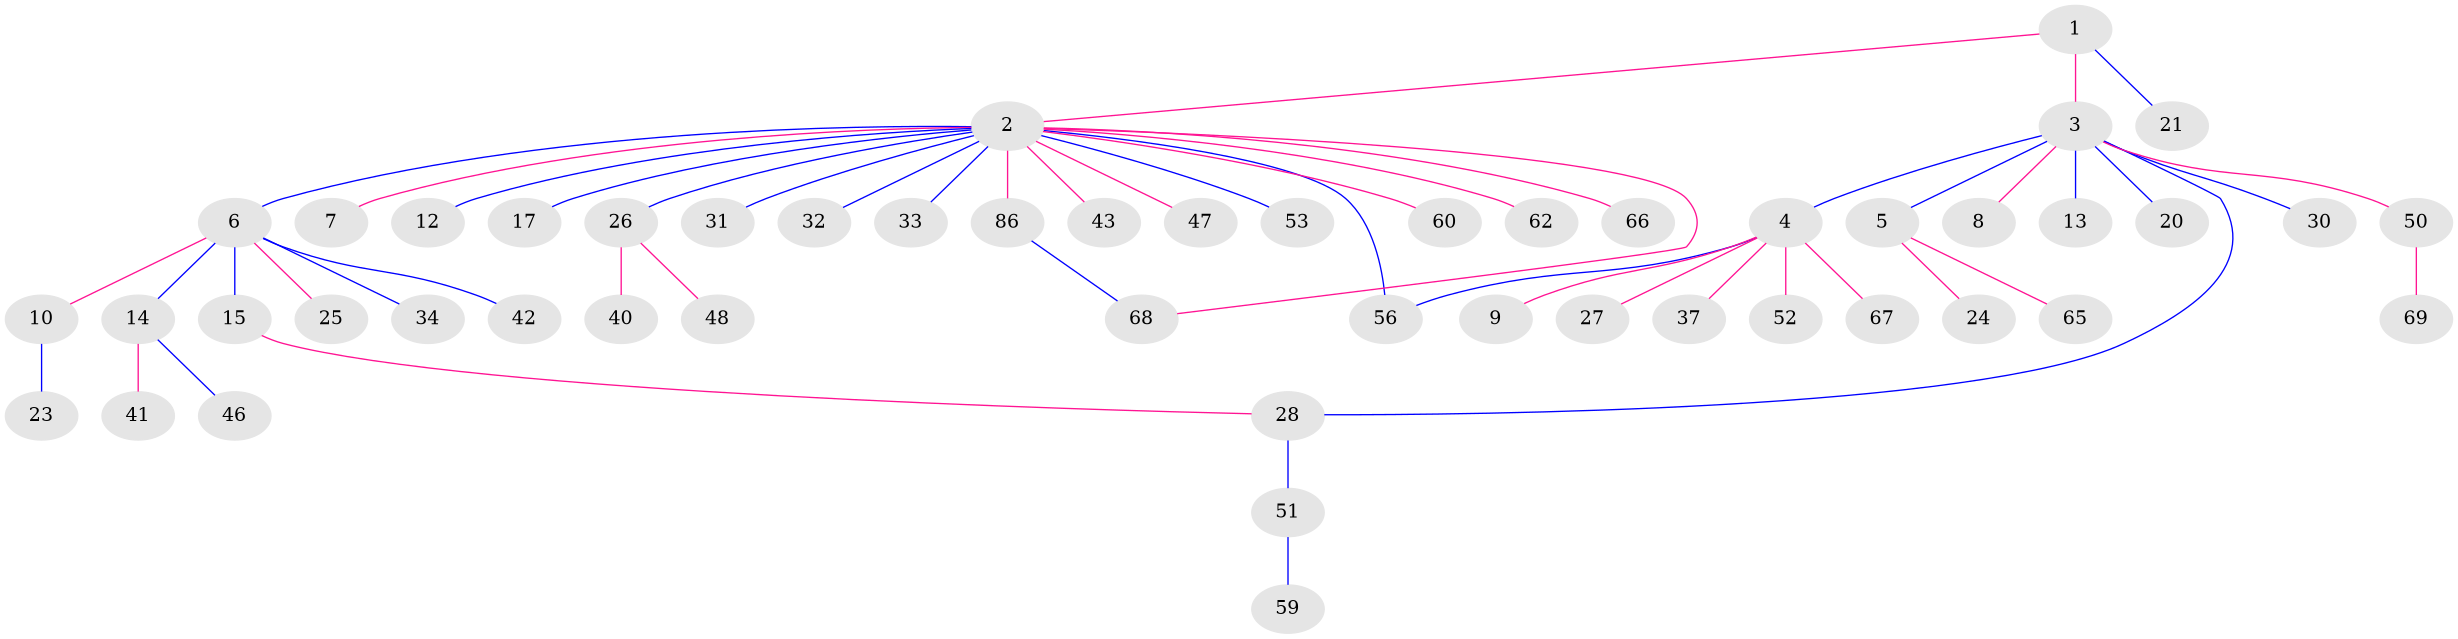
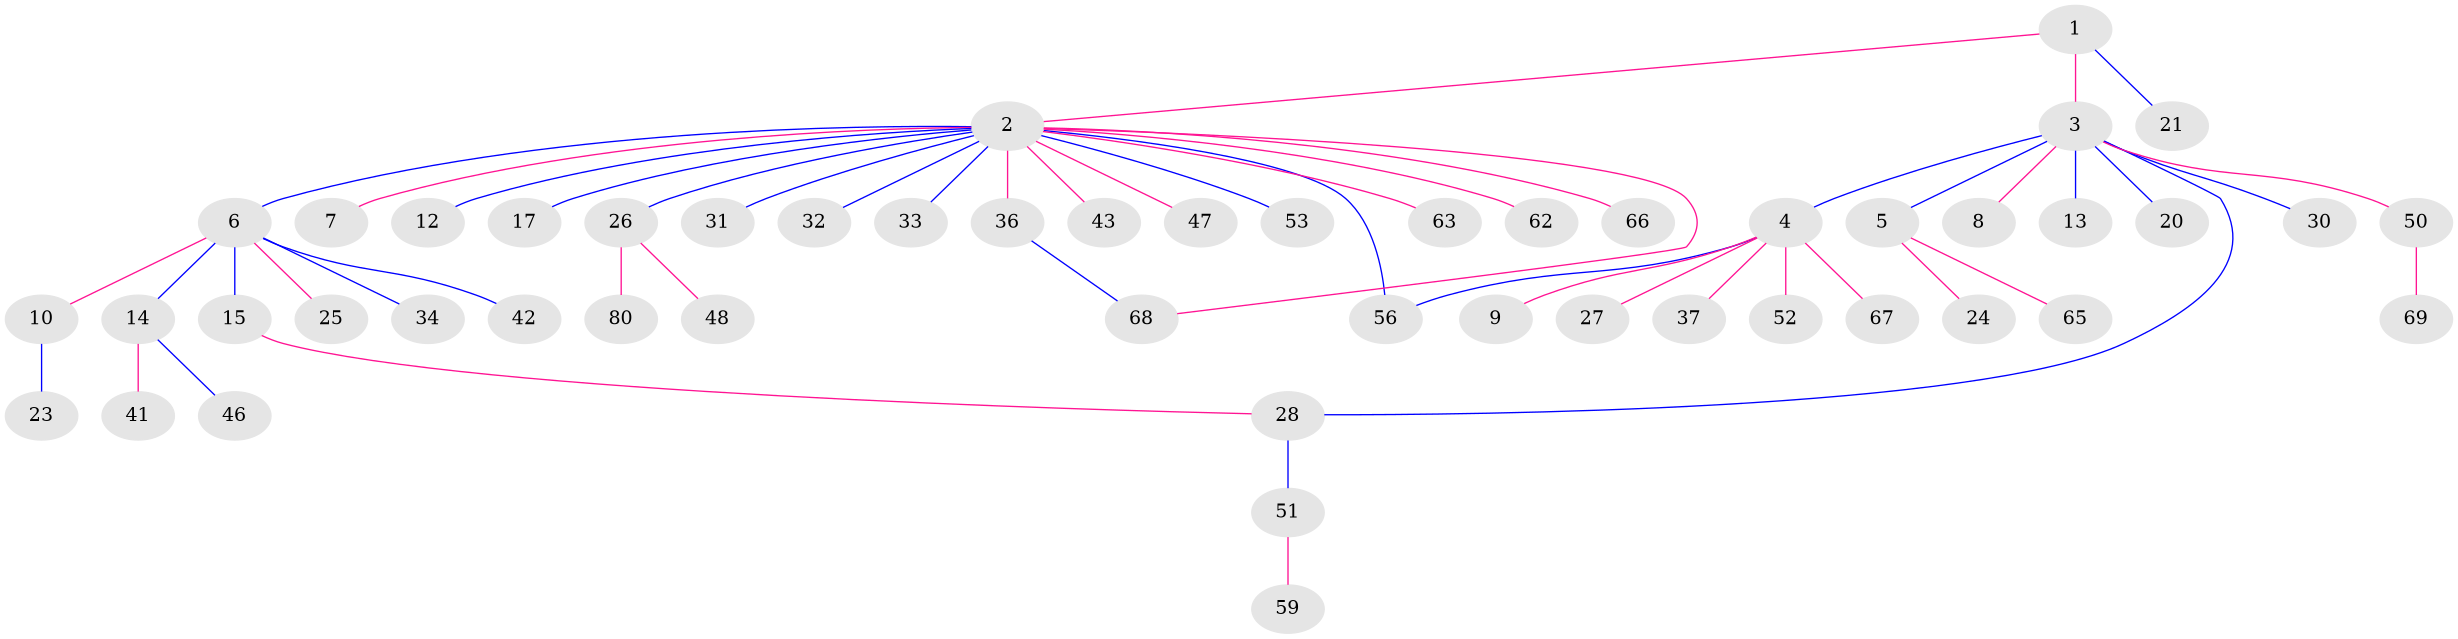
node "86": label "86" -> "36"
node "60": label "60" -> "63"
node "40": label "40" -> "80"
edge "51" -- "59": color blue -> deeppink
